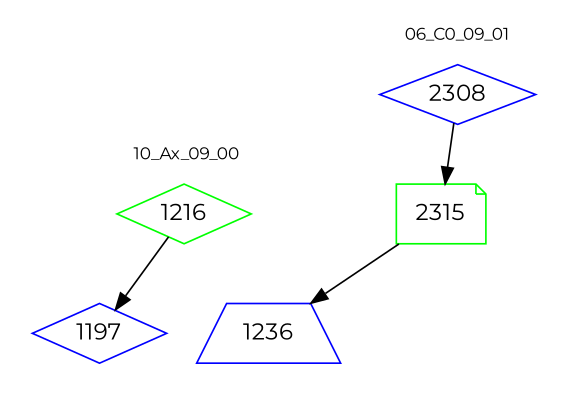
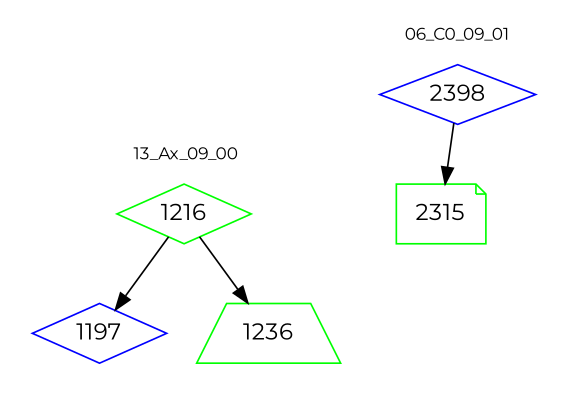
node "2308": label "2308" -> "2398"
cluster "10_Ax_09_00": label "10_Ax_09_00" -> "13_Ax_09_00"
edge "2315" -> "1236": now "1216" -> "1236"
node "1236": color blue -> green
